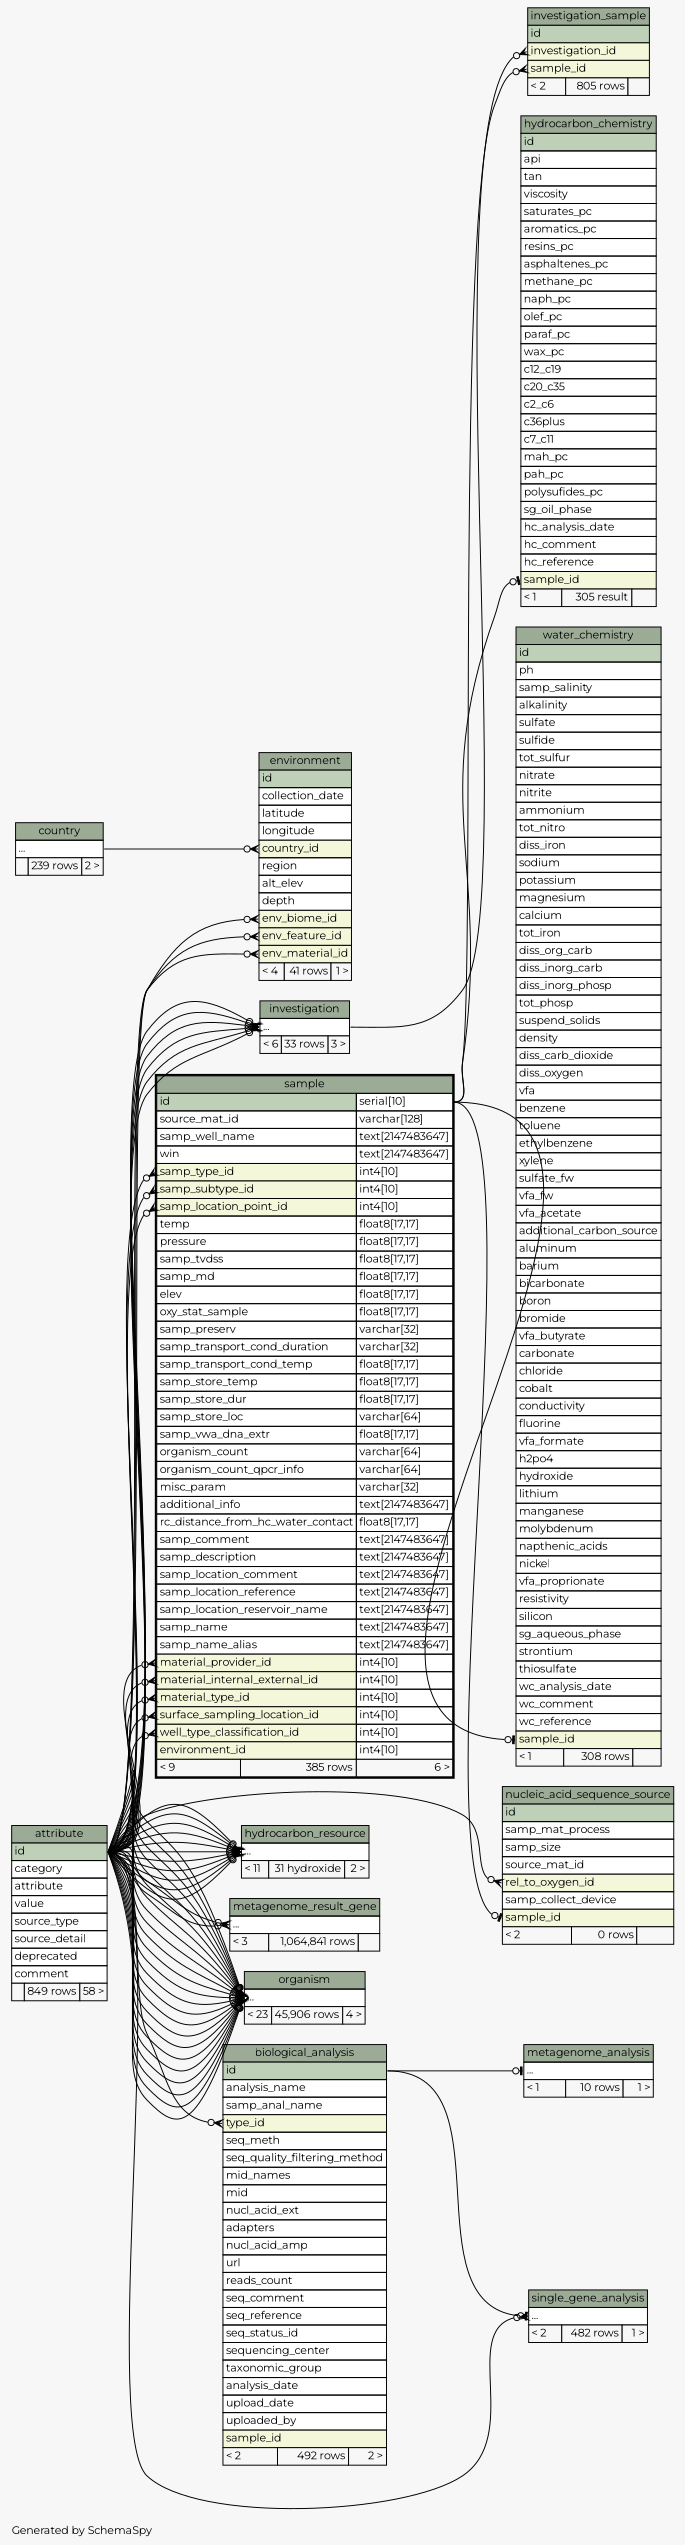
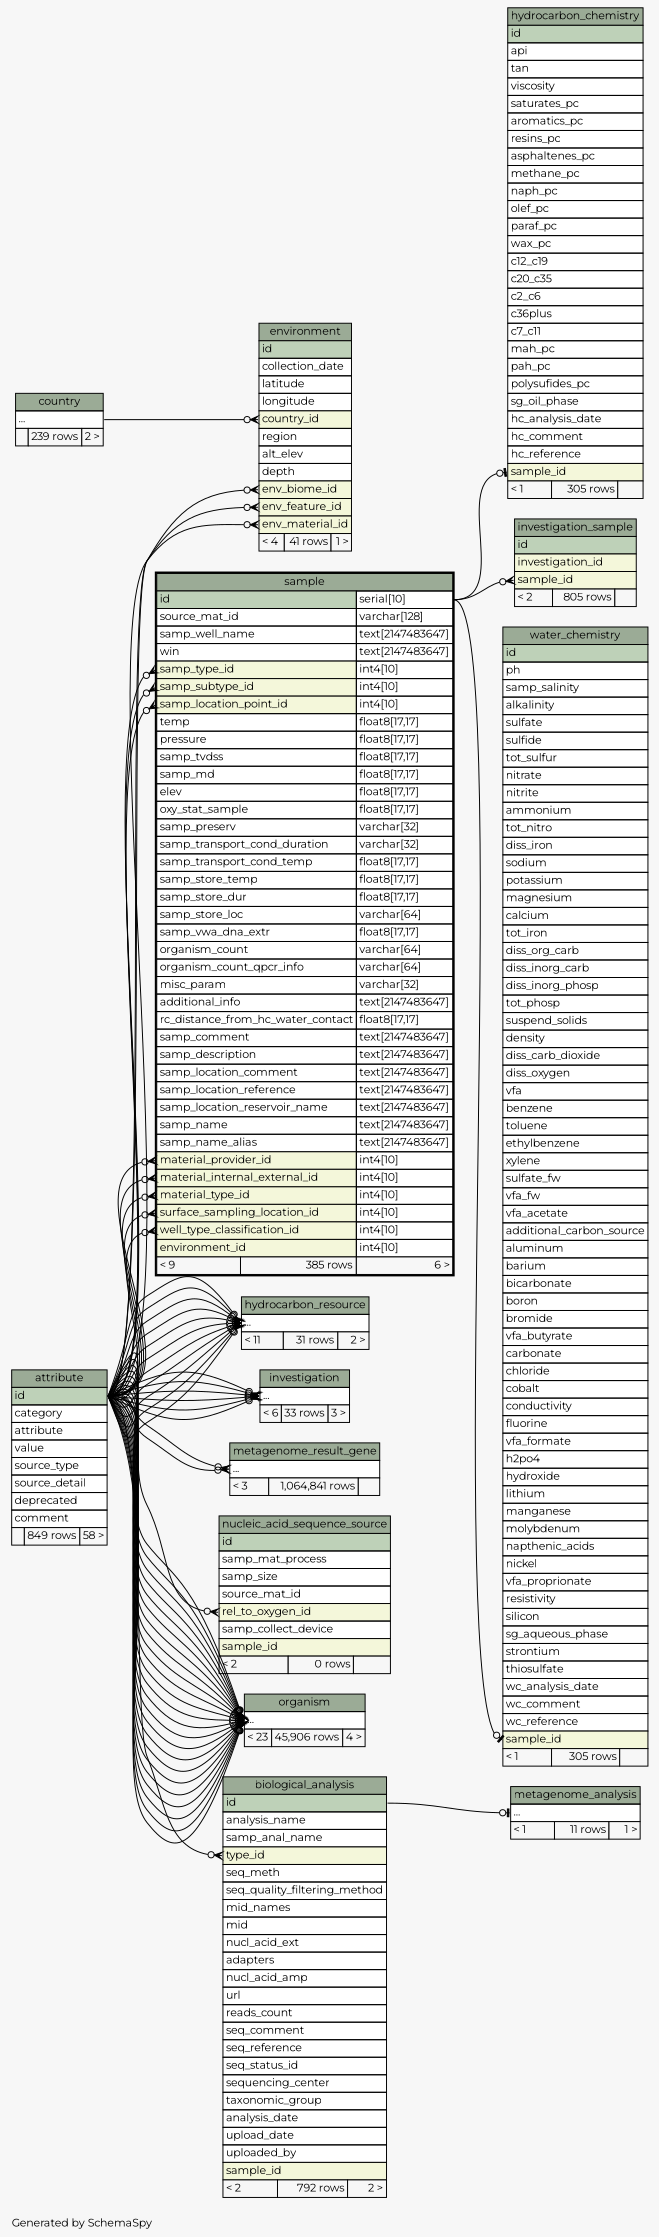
edge "investigation" -> "investigation_sample": removed
node "hydrocarbon_chemistry": text "305 result" -> "305 rows"
edge "sample" -> "nucleic_acid_sequence_source": removed
node "water_chemistry": text "308 rows" -> "305 rows"
node "hydrocarbon_resource": text "31 hydroxide" -> "31 rows"
node "metagenome_analysis": text "10 rows" -> "11 rows"
node "single_gene_analysis": removed
node "biological_analysis": text "492 rows" -> "792 rows"
